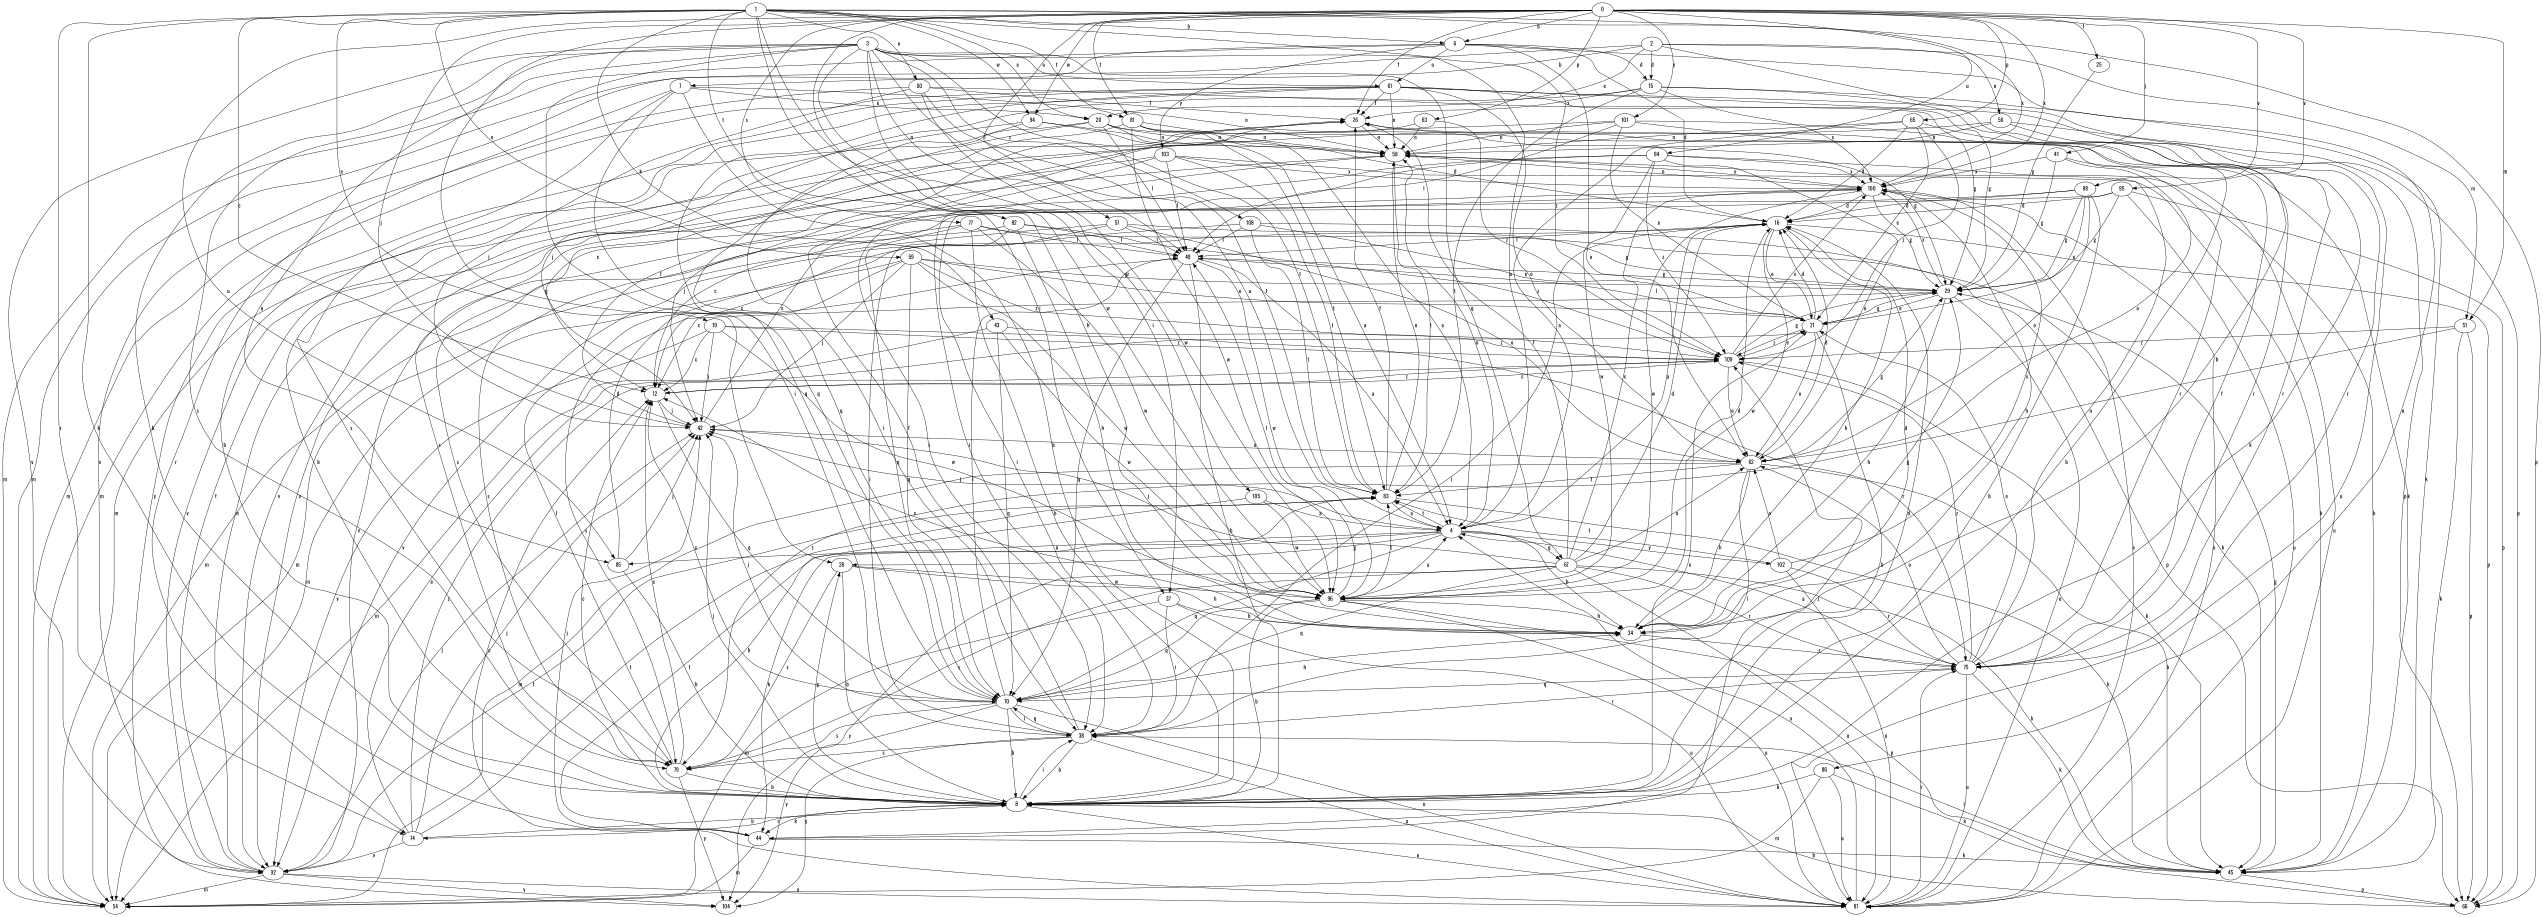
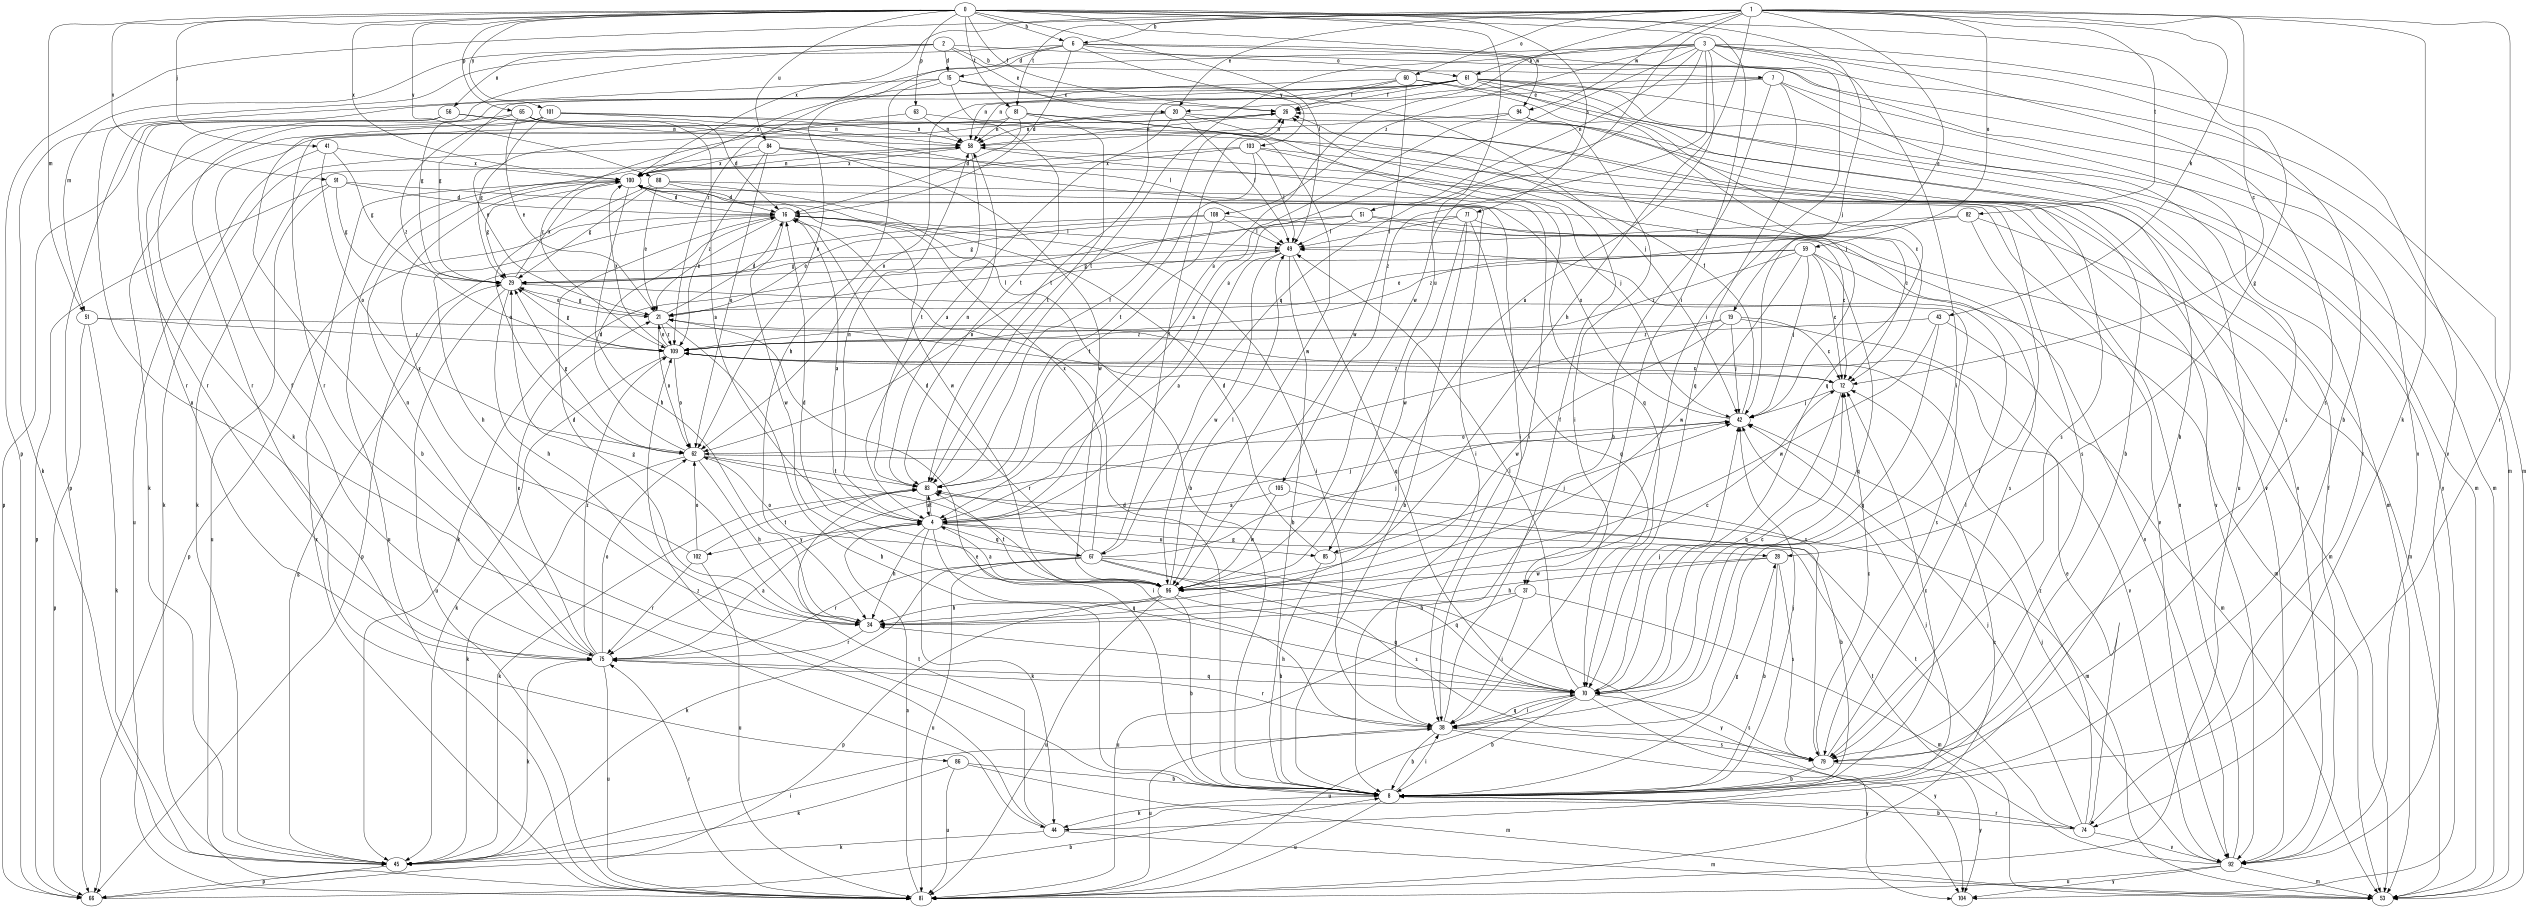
node "25": removed
node "95": label "95" -> "91"
edge "82" -> "34": removed, label "h"
node "54": label "54" -> "53"
